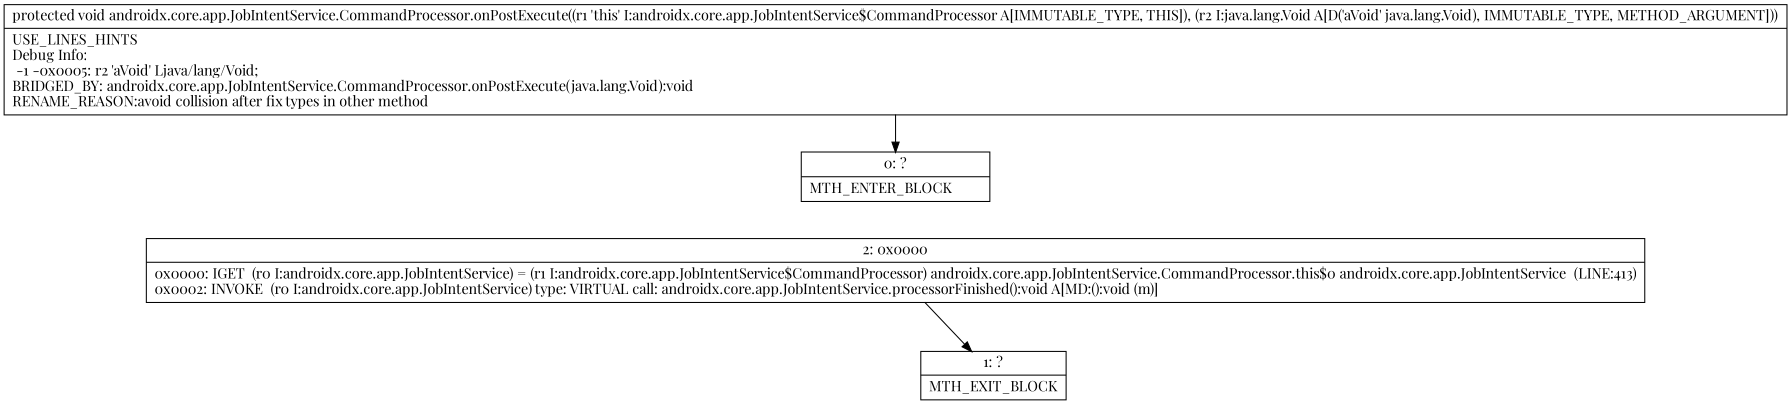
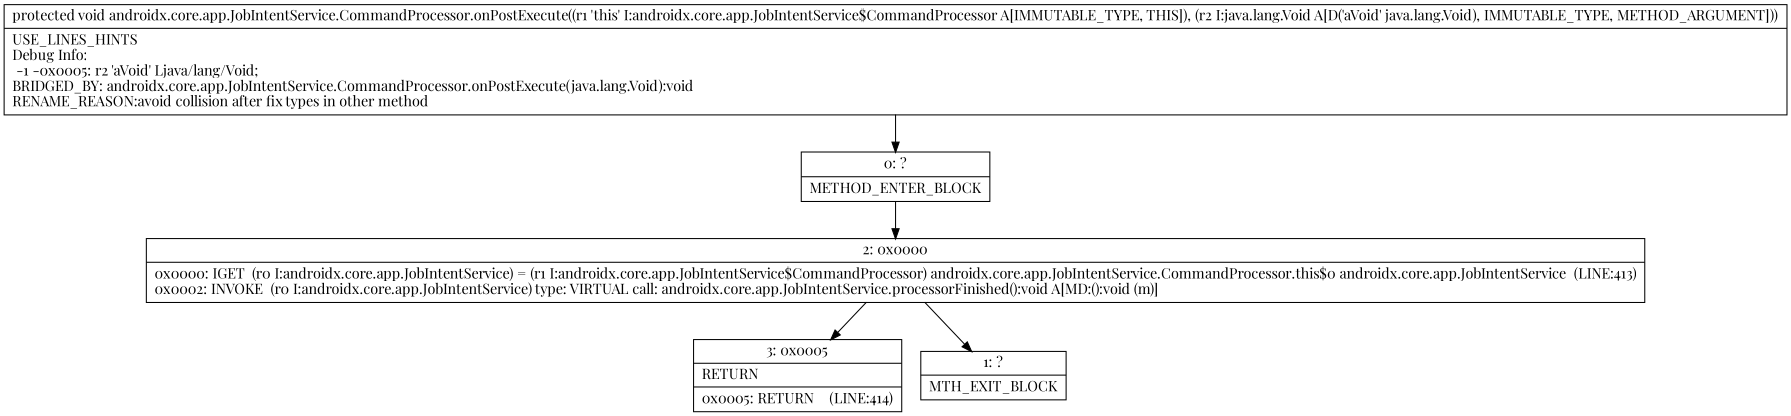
node "0: ?": text "MTH_ENTER_BLOCK" -> "METHOD_ENTER_BLOCK"
edge "0: ?" -> "2: 0x0000": added
node "3: 0x0005": added
